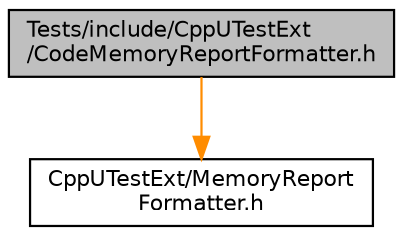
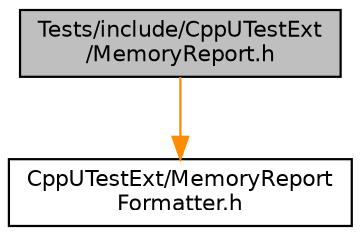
node "Tests/include/CppUTestExt /CodeMemoryReportFormatter.h": label "Tests/include/CppUTestExt /CodeMemoryReportFormatter.h" -> "Tests/include/CppUTestExt /MemoryReport.h"
